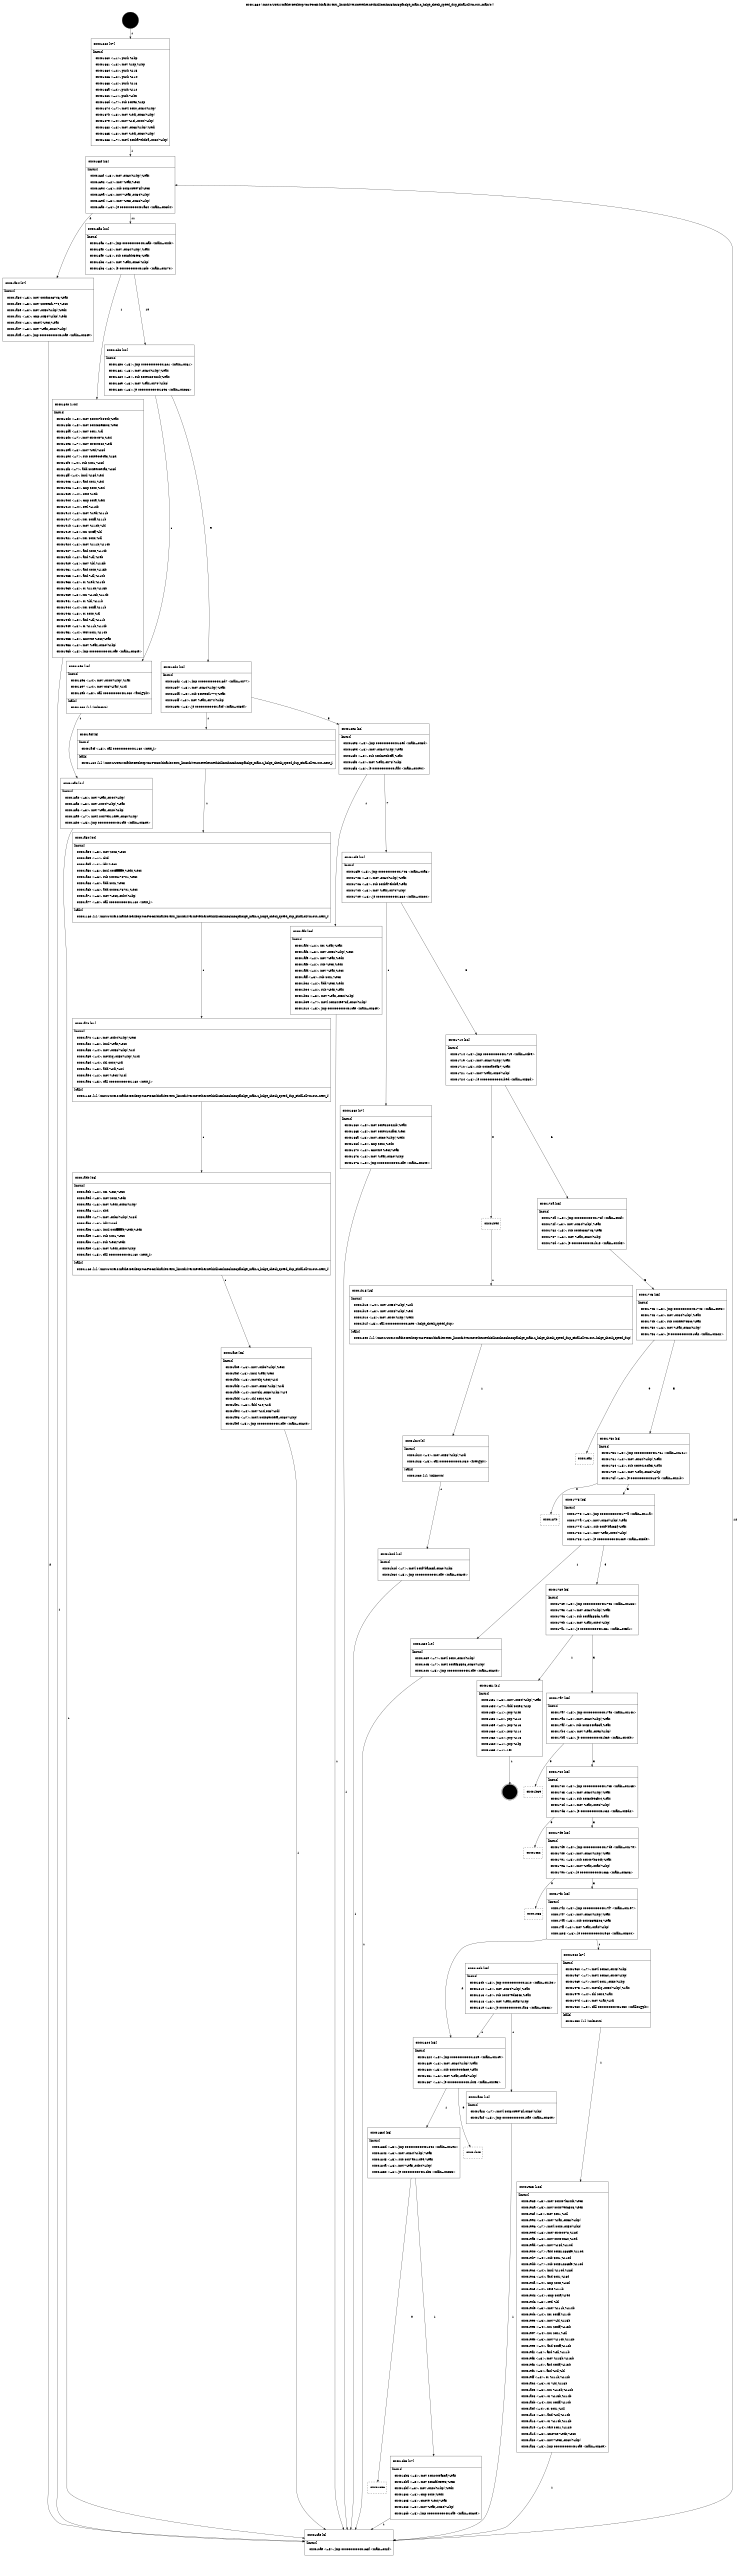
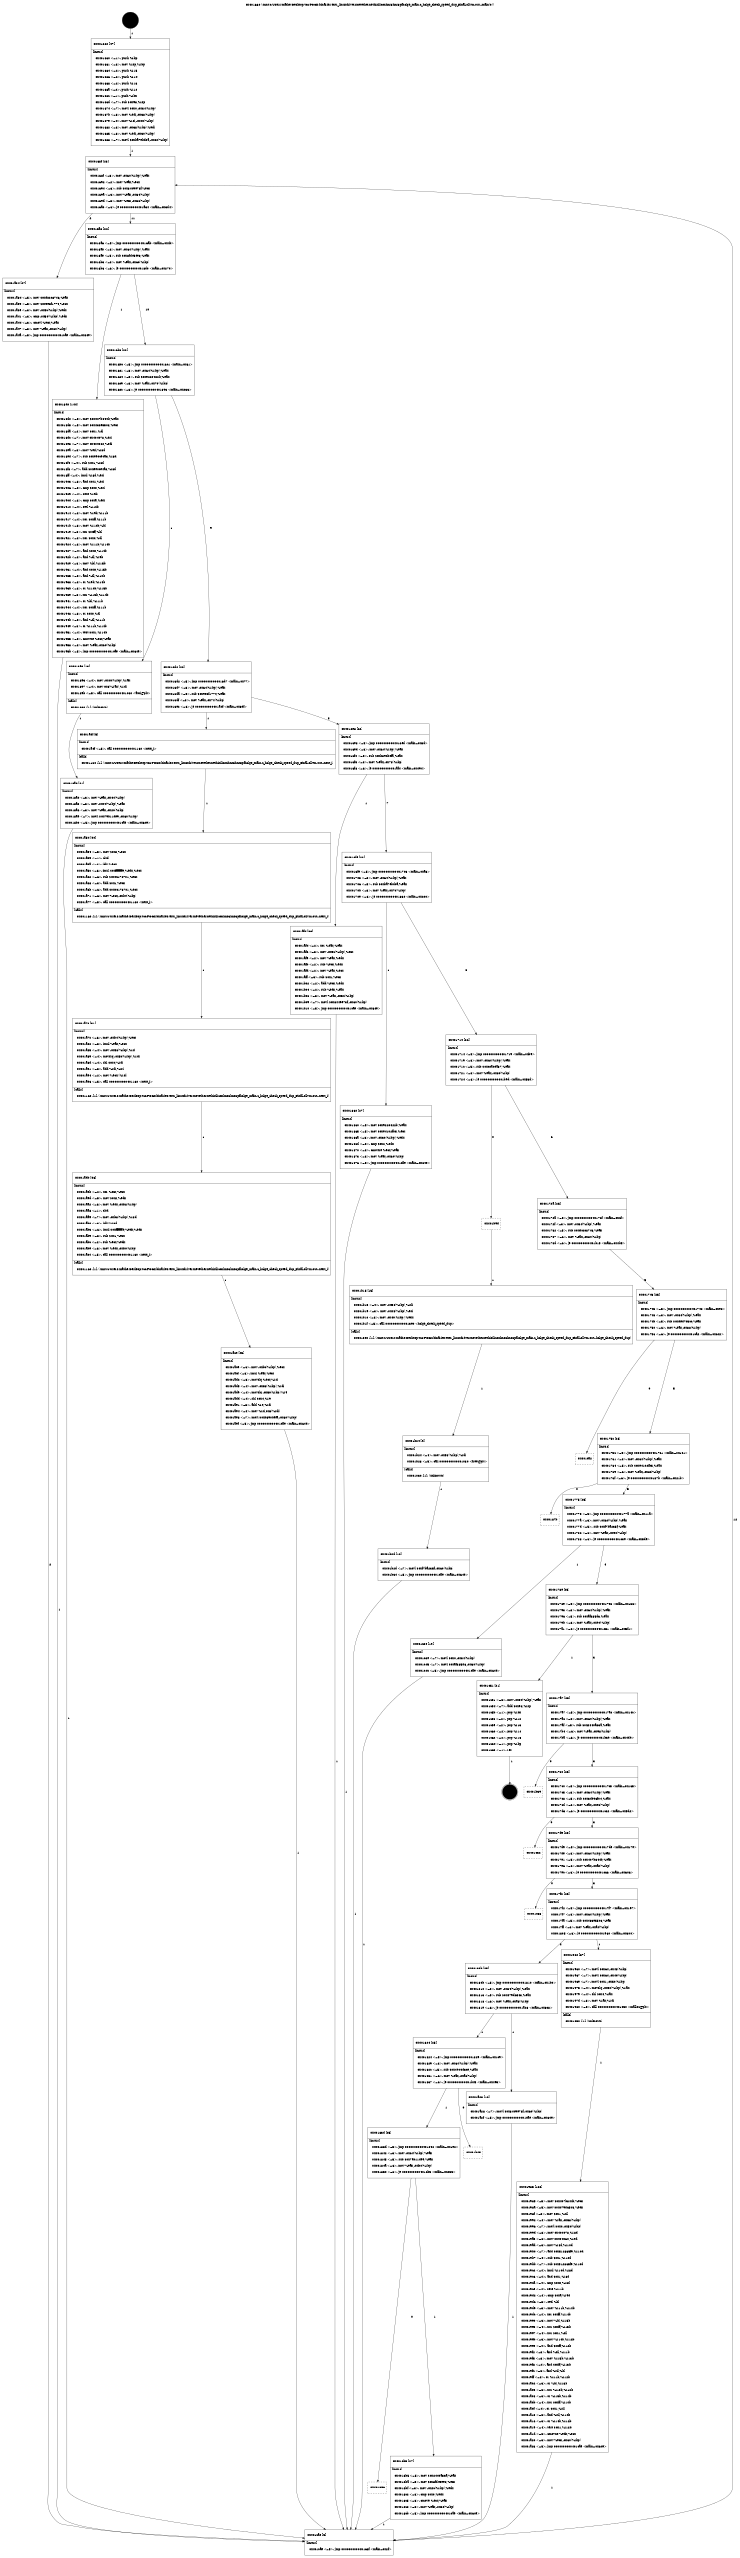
edge "0x4017f2 [25]" -> "0x401824 [25]": now "0x4017f2 [25]" -> "0x40180b [25]"
